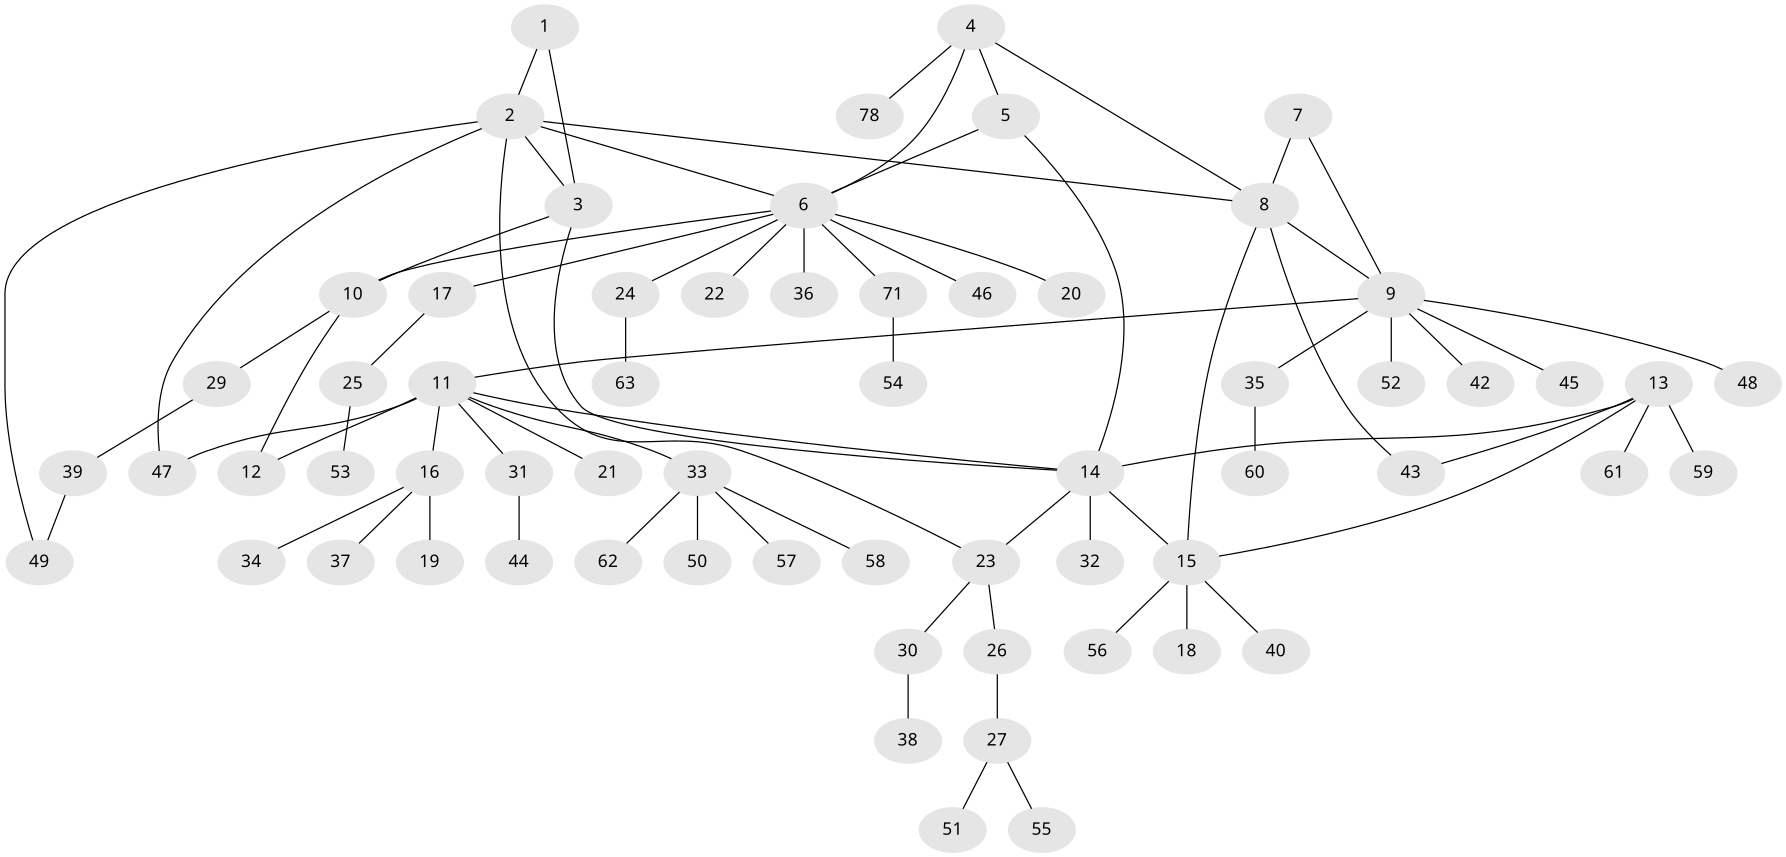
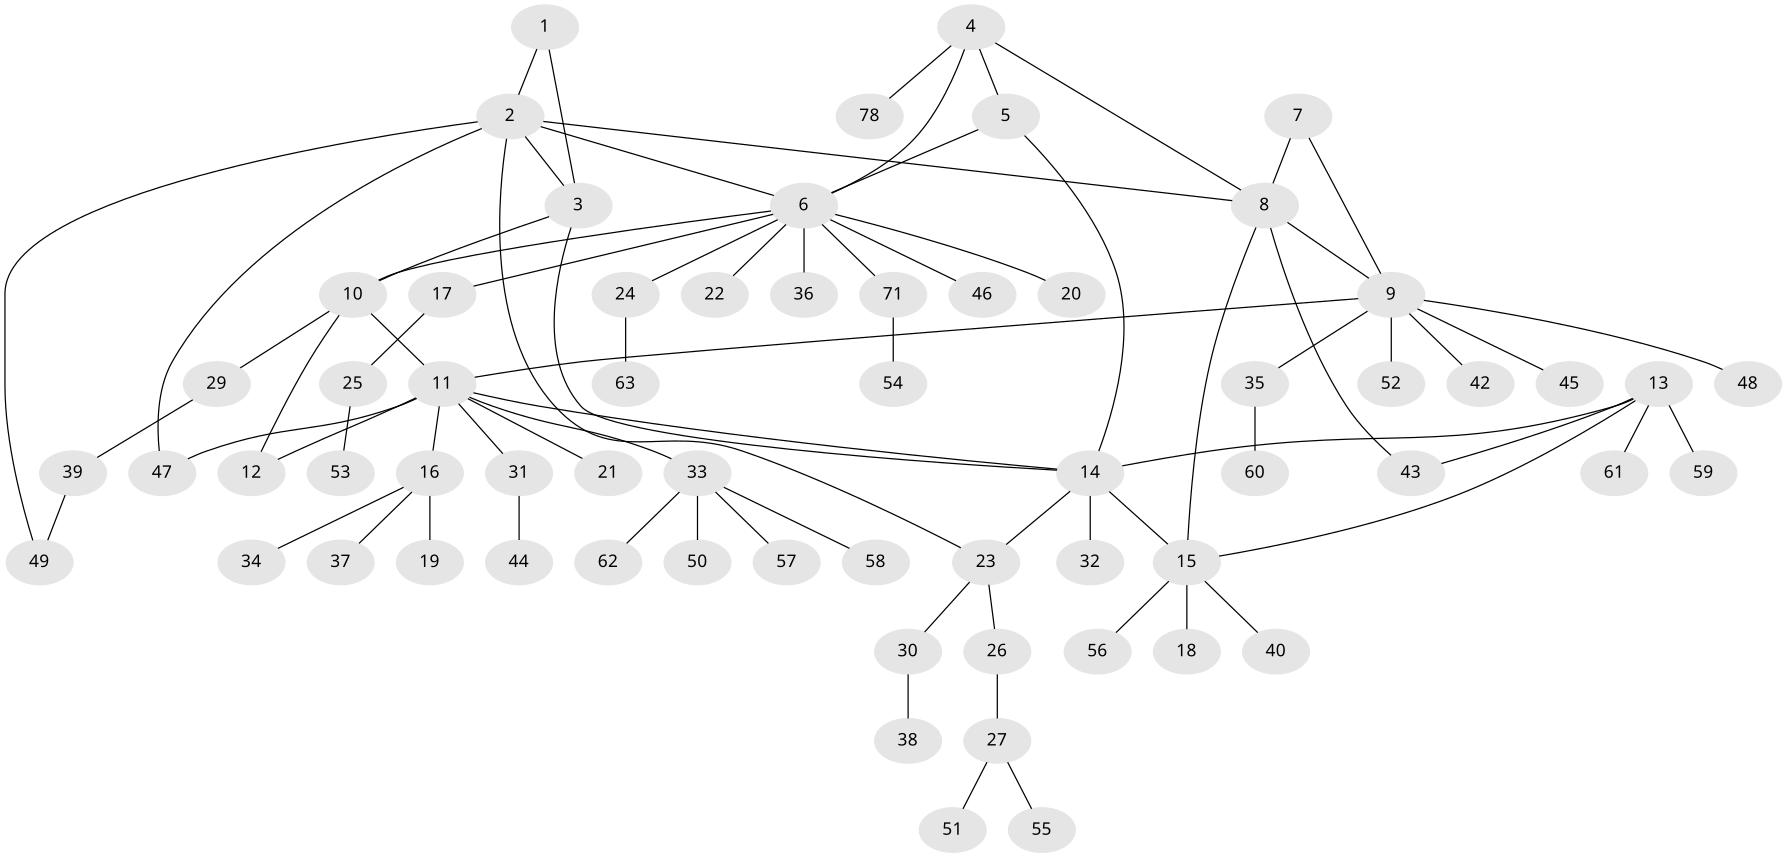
edge "10" -- "11": added
